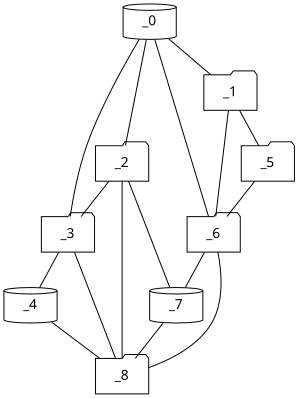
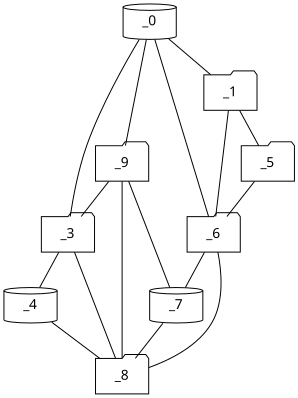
node "_2": label "_2" -> "_9"
